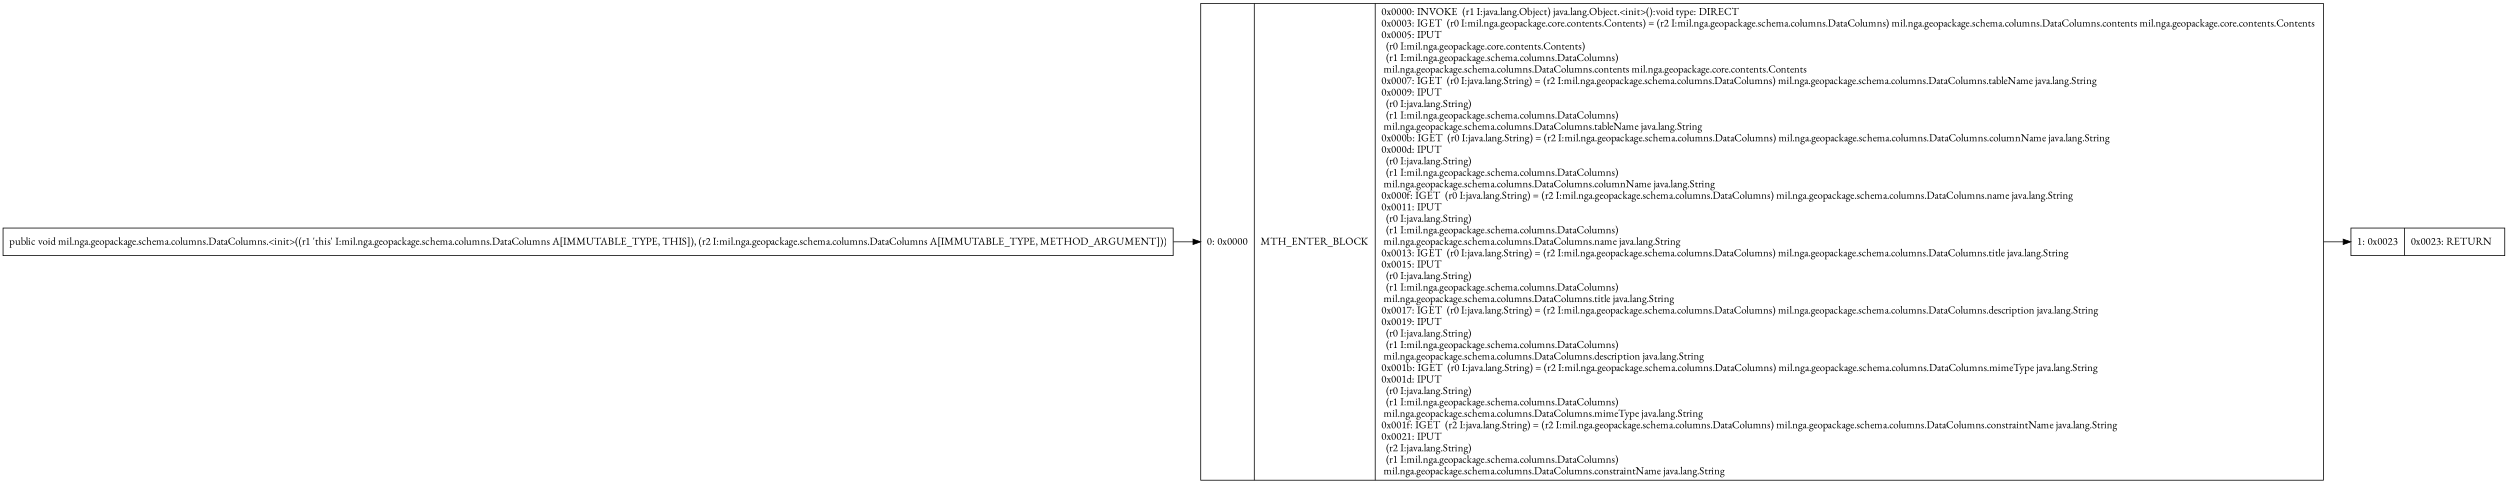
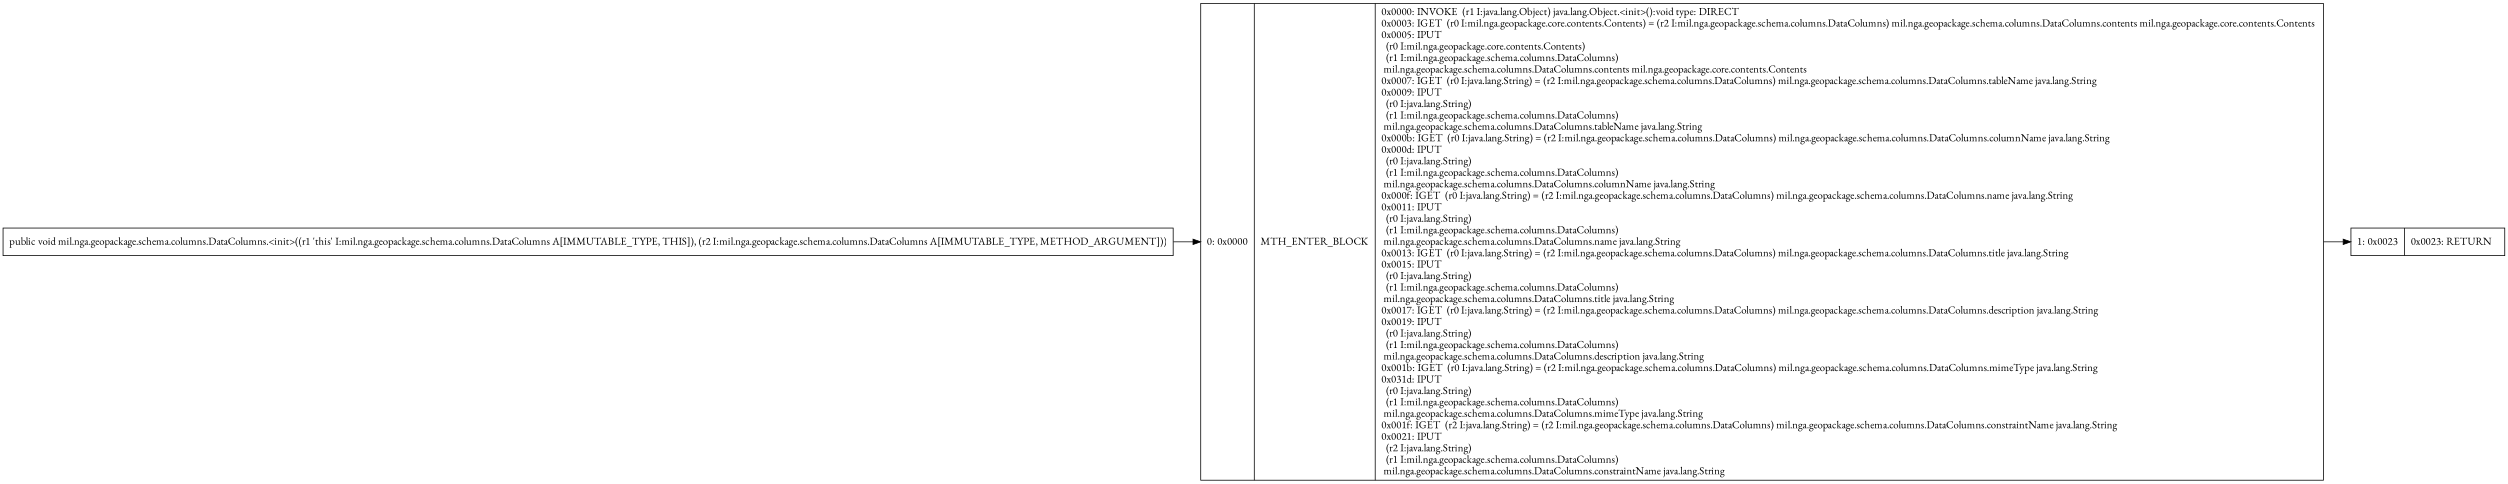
node "0: 0x0000": text "0x001d: IPUT" -> "0x031d: IPUT"
